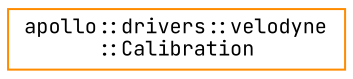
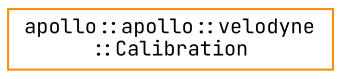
node "apollo::drivers::velodyne ::Calibration": label "apollo::drivers::velodyne ::Calibration" -> "apollo::apollo::velodyne ::Calibration"
